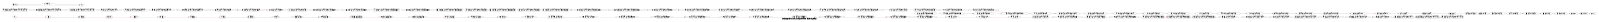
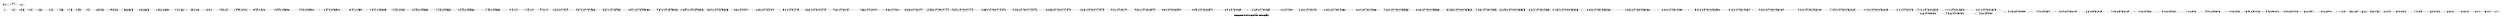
node "27 | 31 33 34 : 6 7 8 9 14 15 20 21 40 41 42 43 44 45": added
